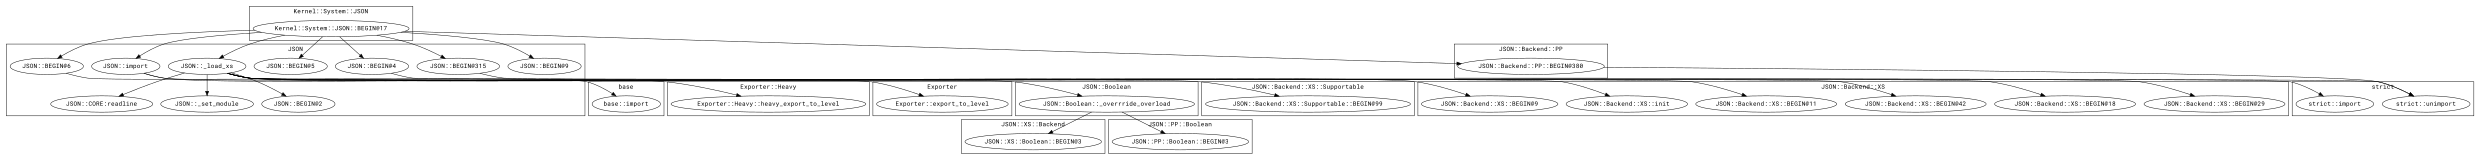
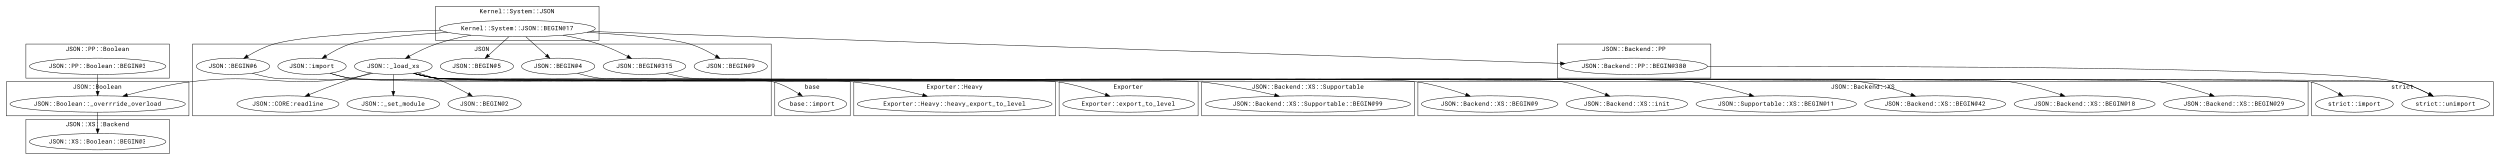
node "JSON::Backend::XS::BEGIN@11": label "JSON::Backend::XS::BEGIN@11" -> "JSON::Supportable::XS::BEGIN@11"
edge "JSON::Boolean::_overrride_overload" -> "JSON::PP::Boolean::BEGIN@3": reversed
